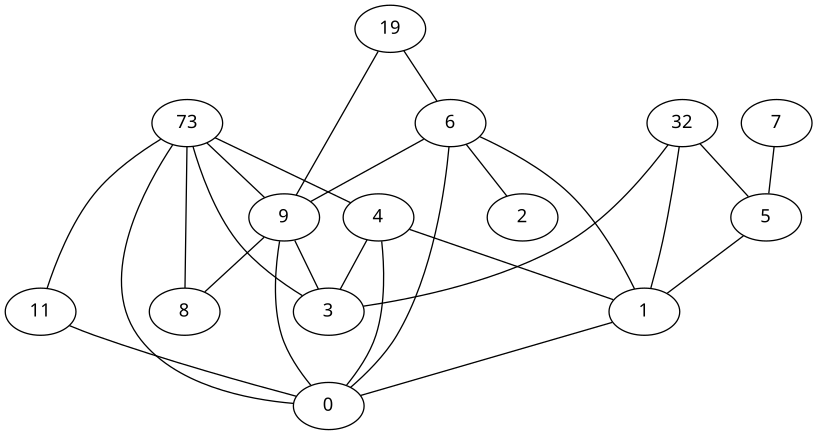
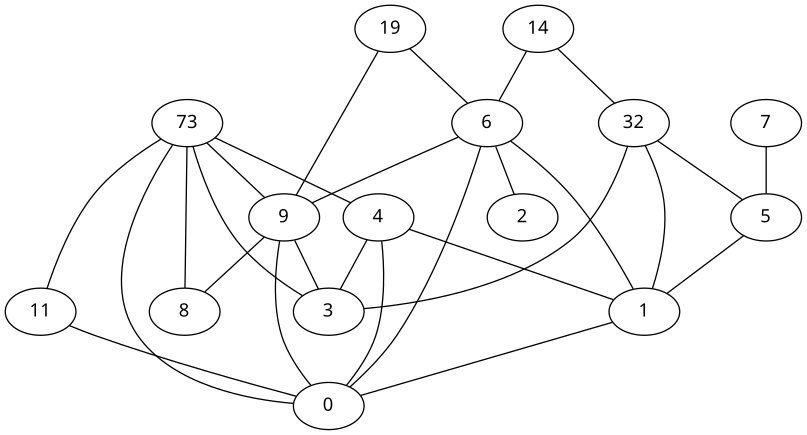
node "14": added
edge "73" -> "0": reversed
